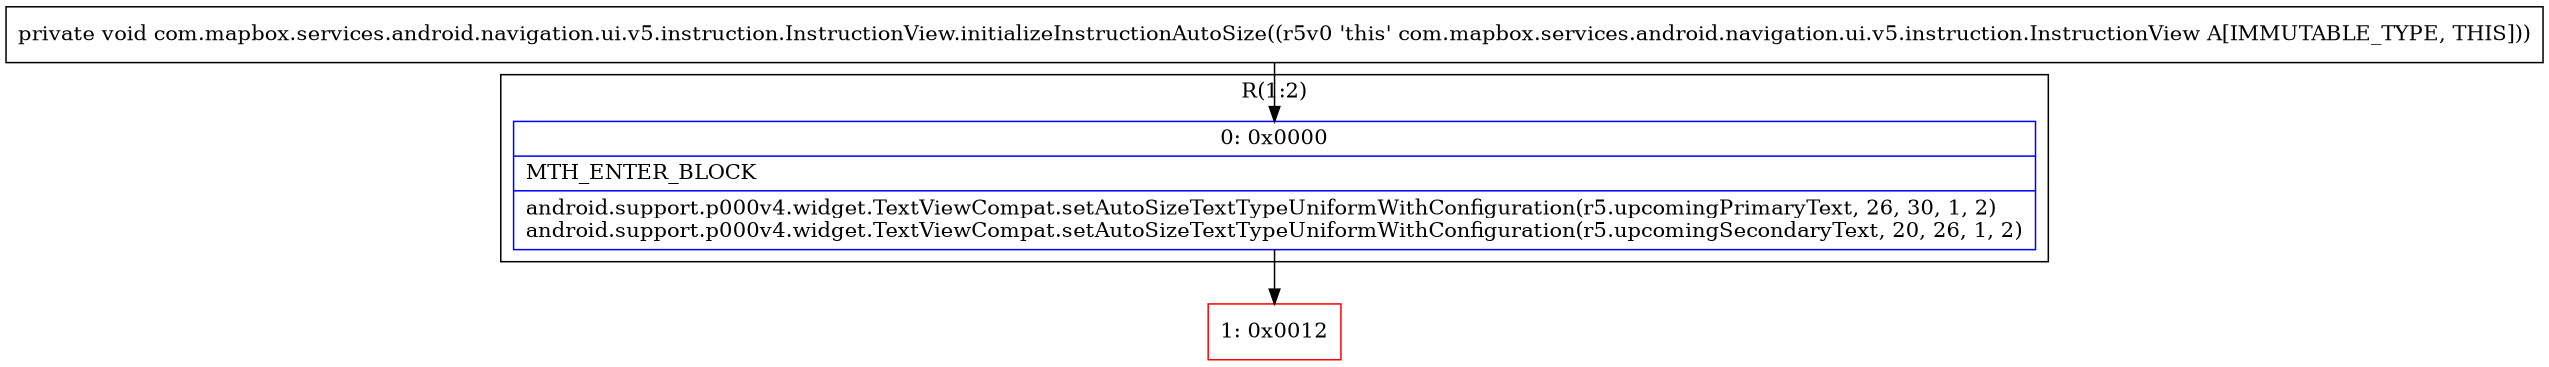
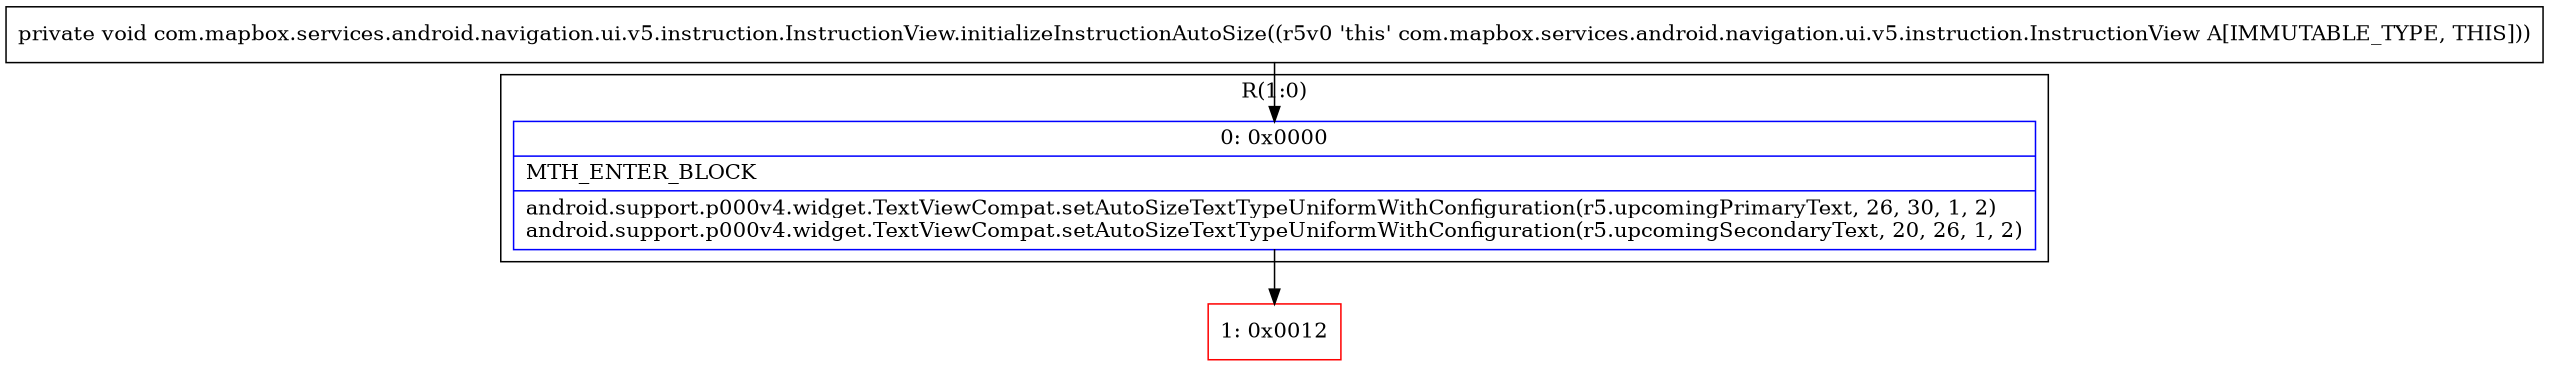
cluster "R(1:2)": label "R(1:2)" -> "R(1:0)"
